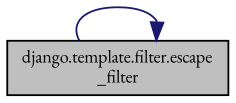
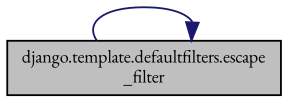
node "django.template.filter.escape _filter": label "django.template.filter.escape _filter" -> "django.template.defaultfilters.escape _filter"
